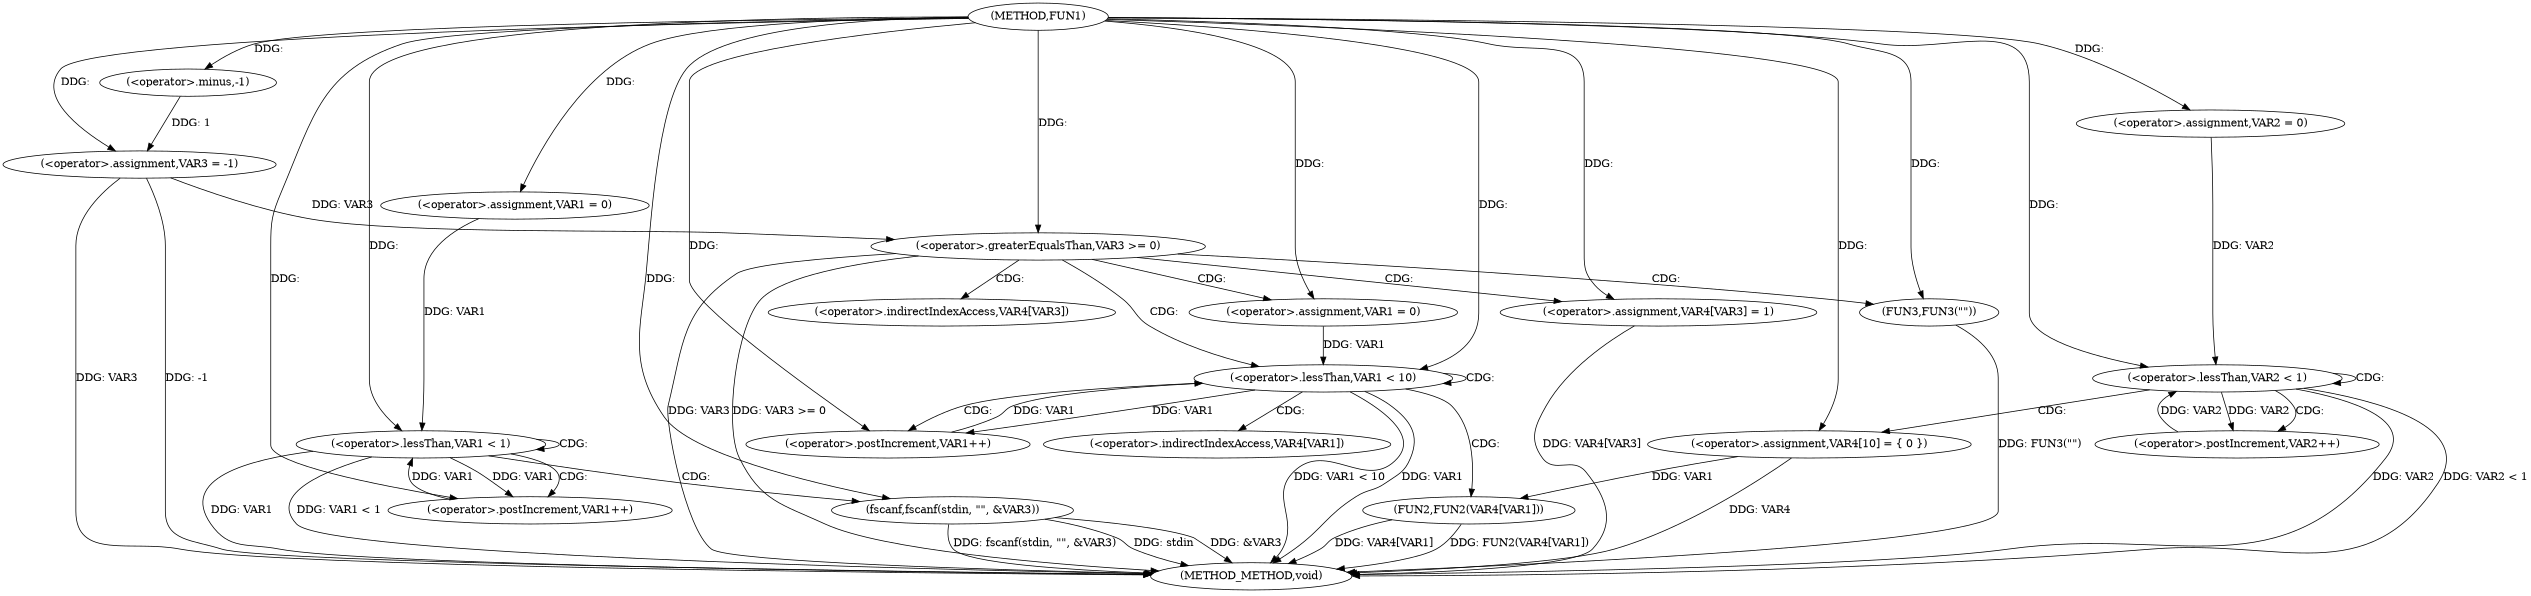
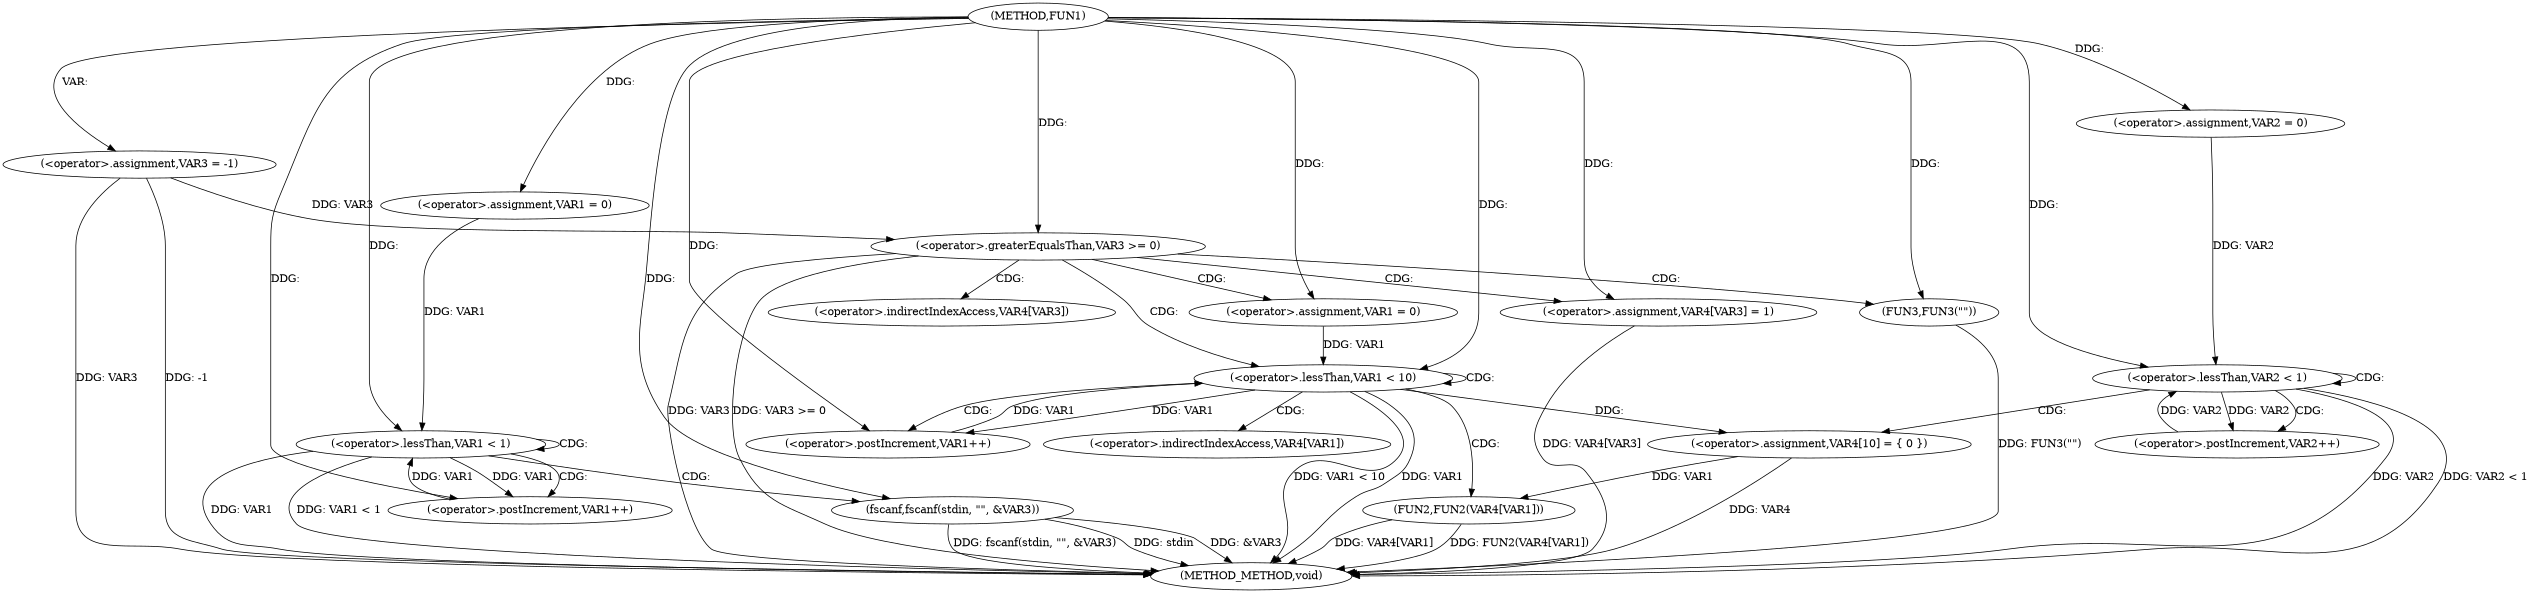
edge "(METHOD,FUN1)" -> "(<operator>.assignment,VAR4[10] = { 0 })": now "(<operator>.lessThan,VAR1 < 10)" -> "(<operator>.assignment,VAR4[10] = { 0 })"
edge "(METHOD,FUN1)" -> "(<operator>.assignment,VAR3 = -1)": label "DDG: " -> "VAR: "
node "(<operator>.minus,-1)": removed
